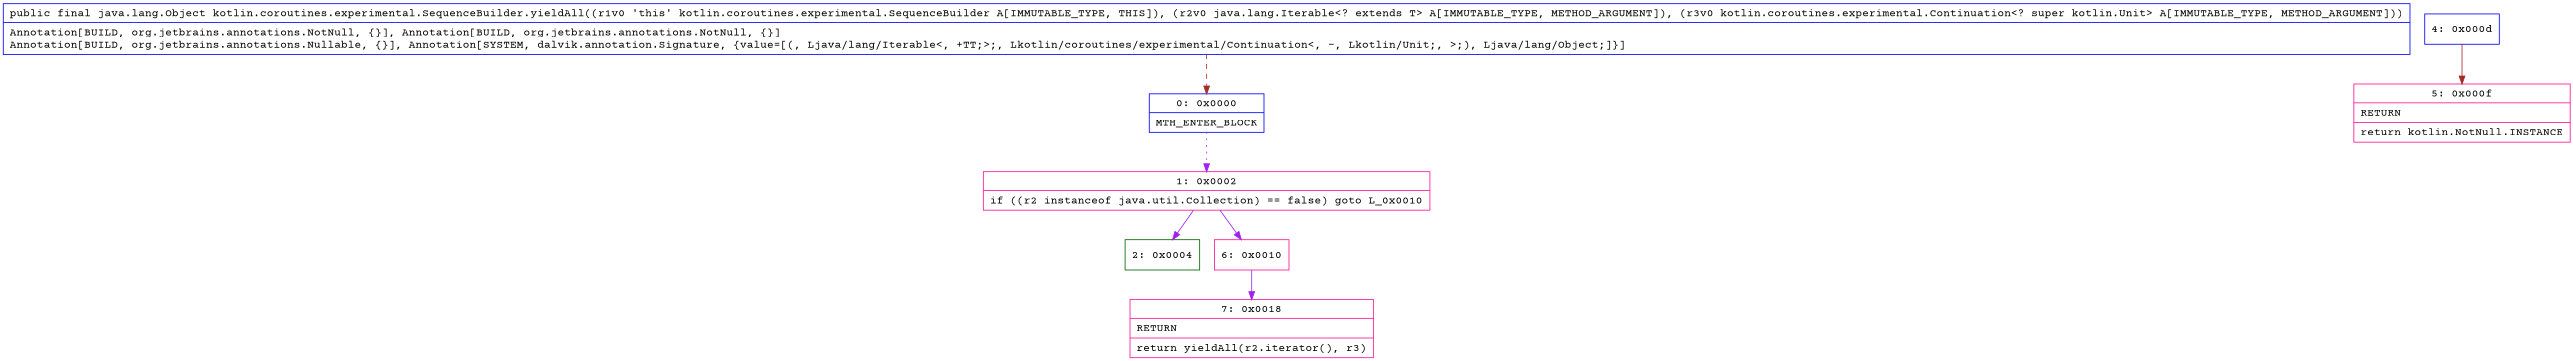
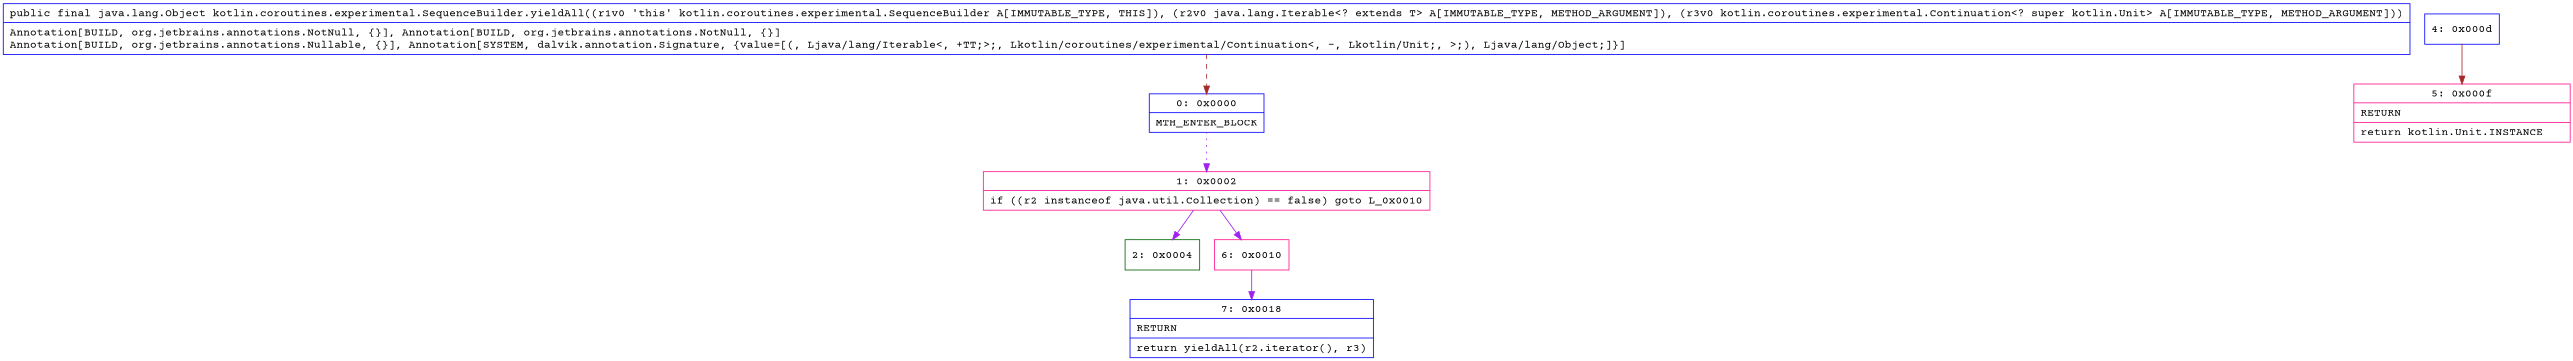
node "5: 0x000f": text "return kotlin.NotNull.INSTANCE" -> "return kotlin.Unit.INSTANCE"
node "7: 0x0018": color deeppink -> blue
